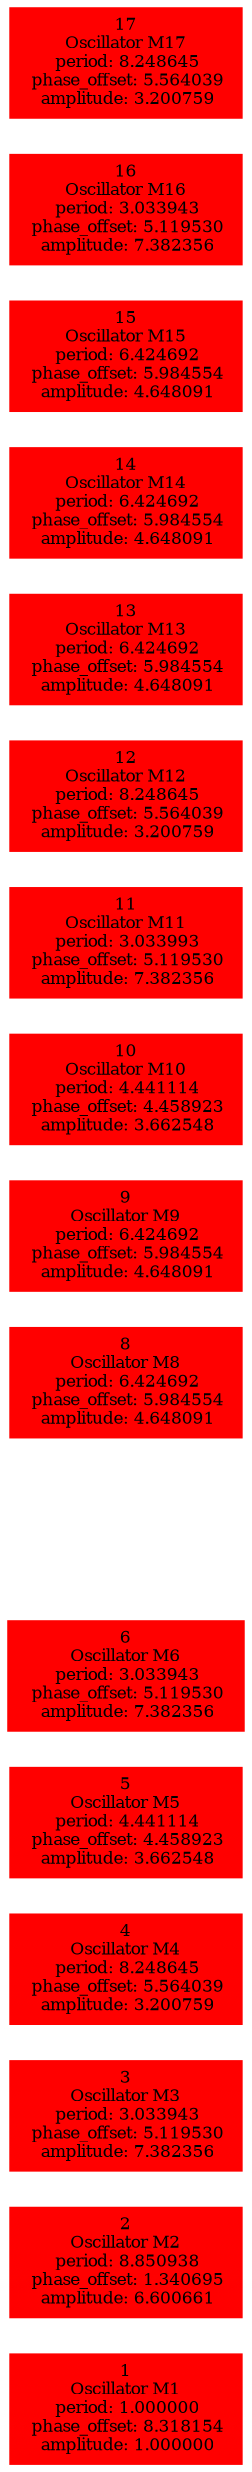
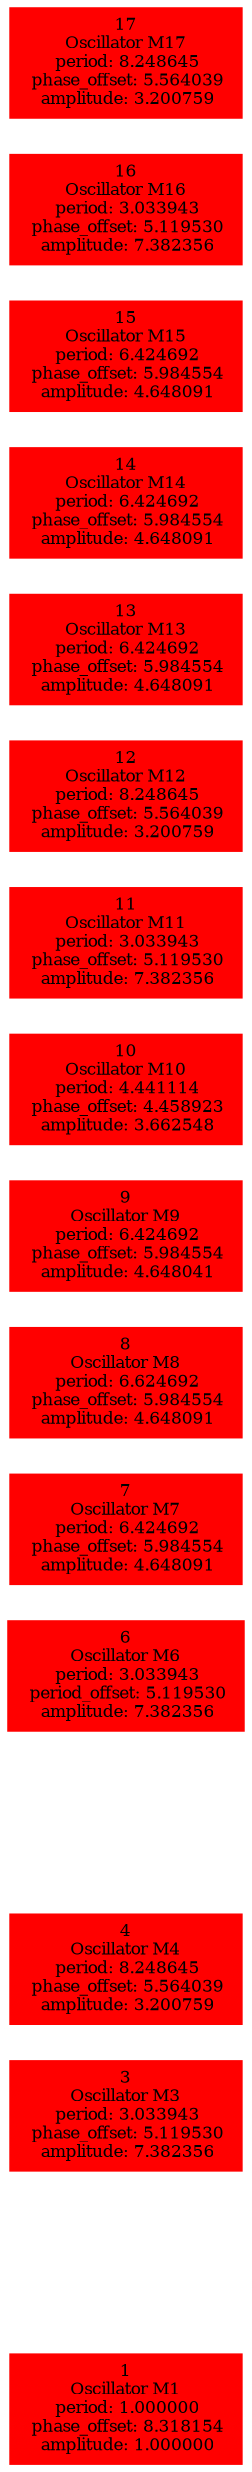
node "11": text "period: 3.033993" -> "period: 3.033943"
node "9": text "amplitude: 4.648091" -> "amplitude: 4.648041"
node "8": text "period: 6.424692" -> "period: 6.624692"
node "7": added
node "6": text "phase_offset: 5.119530" -> "period_offset: 5.119530"
node "5": removed
node "2": removed
